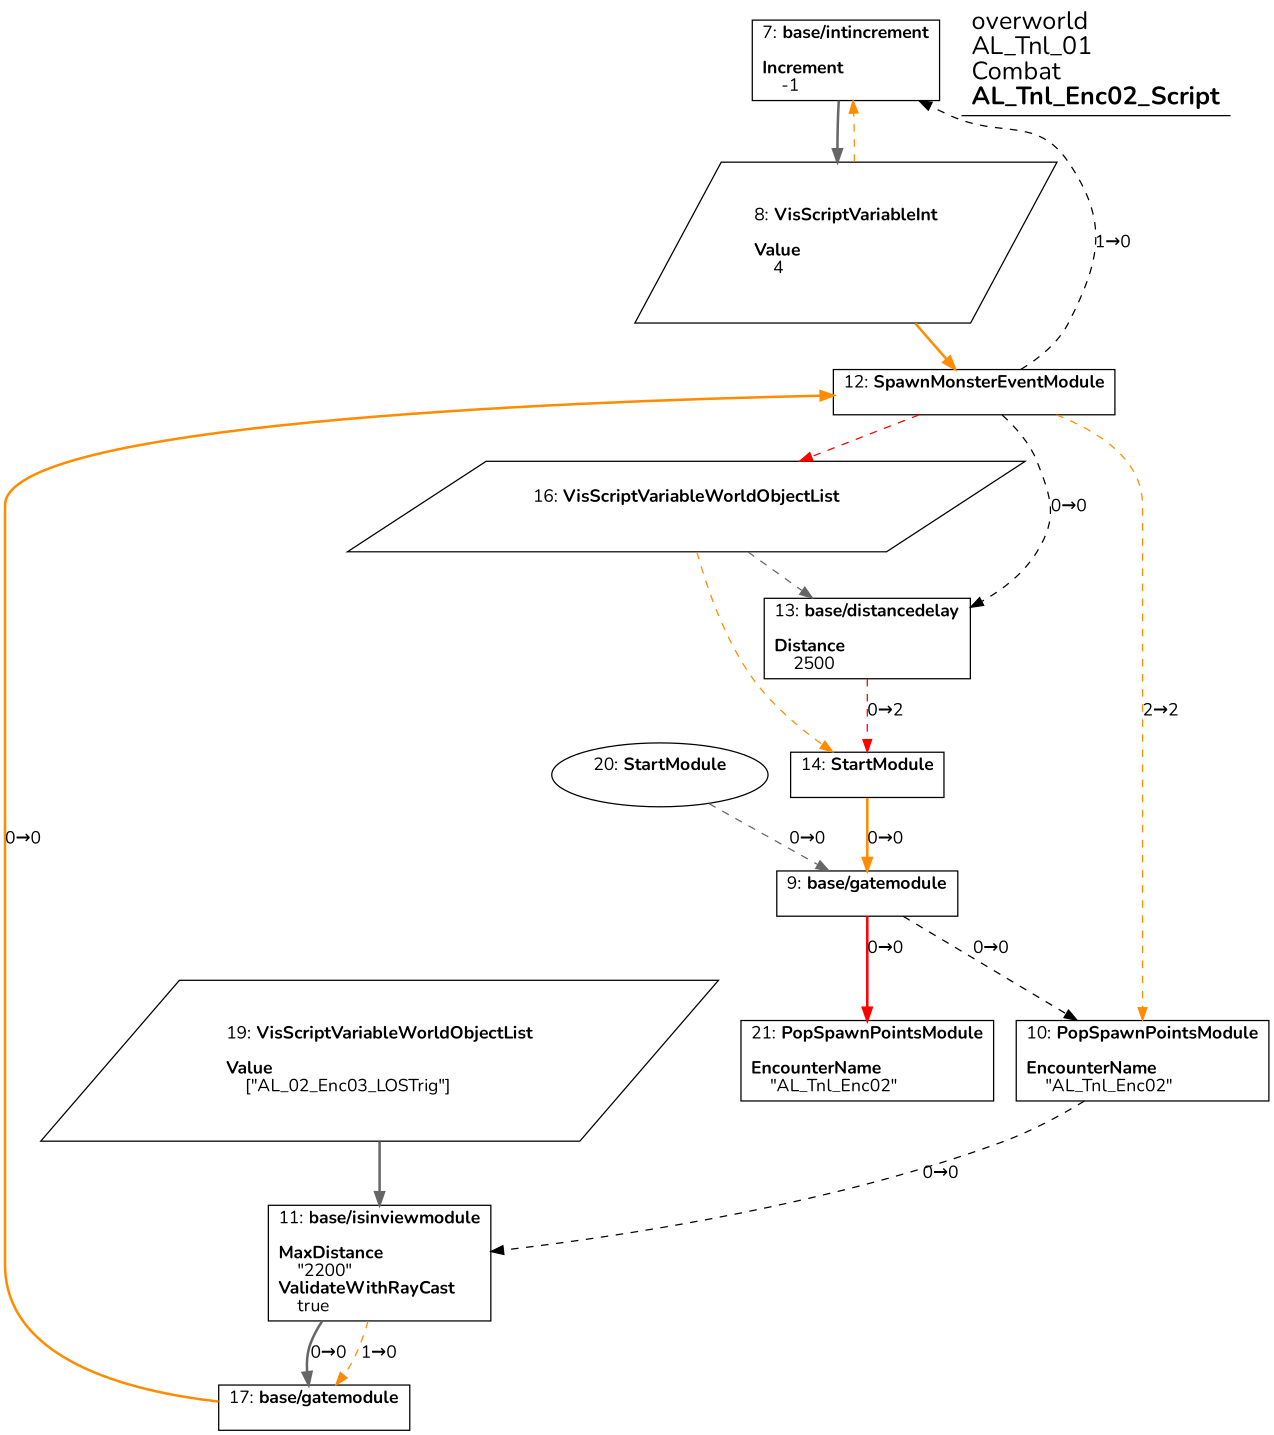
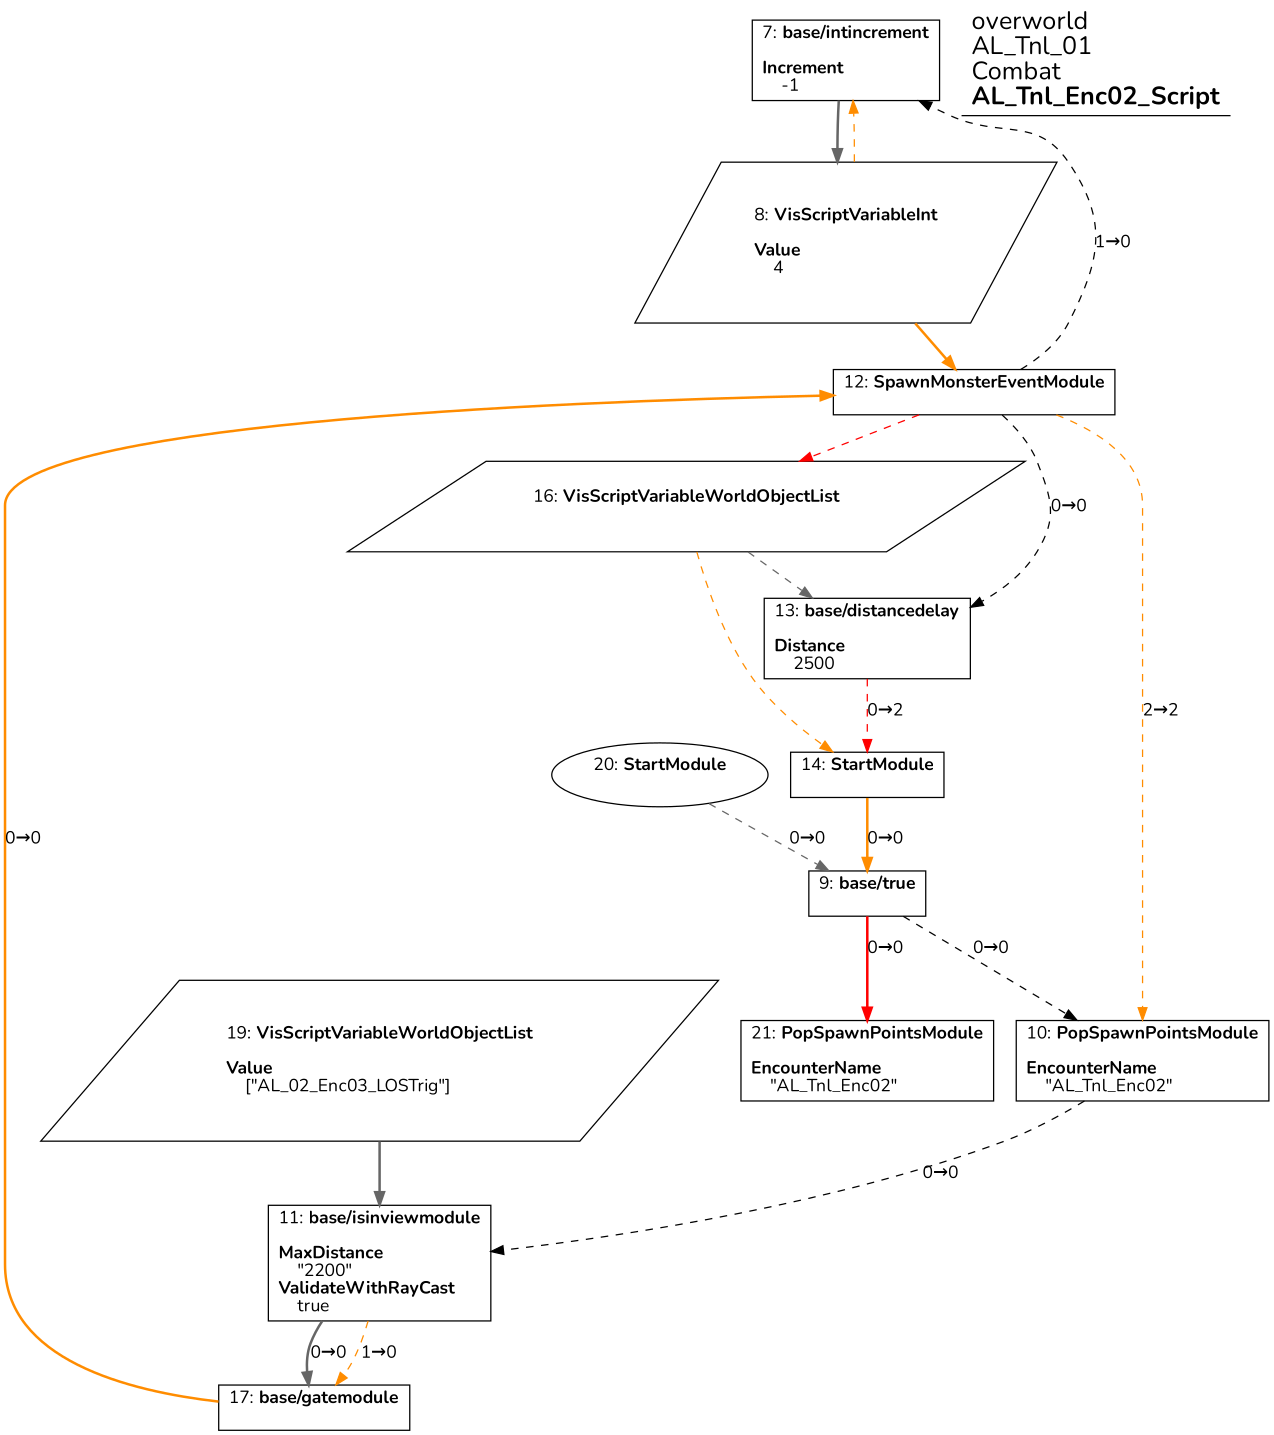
node "9:": text "base/gatemodule" -> "base/true"
